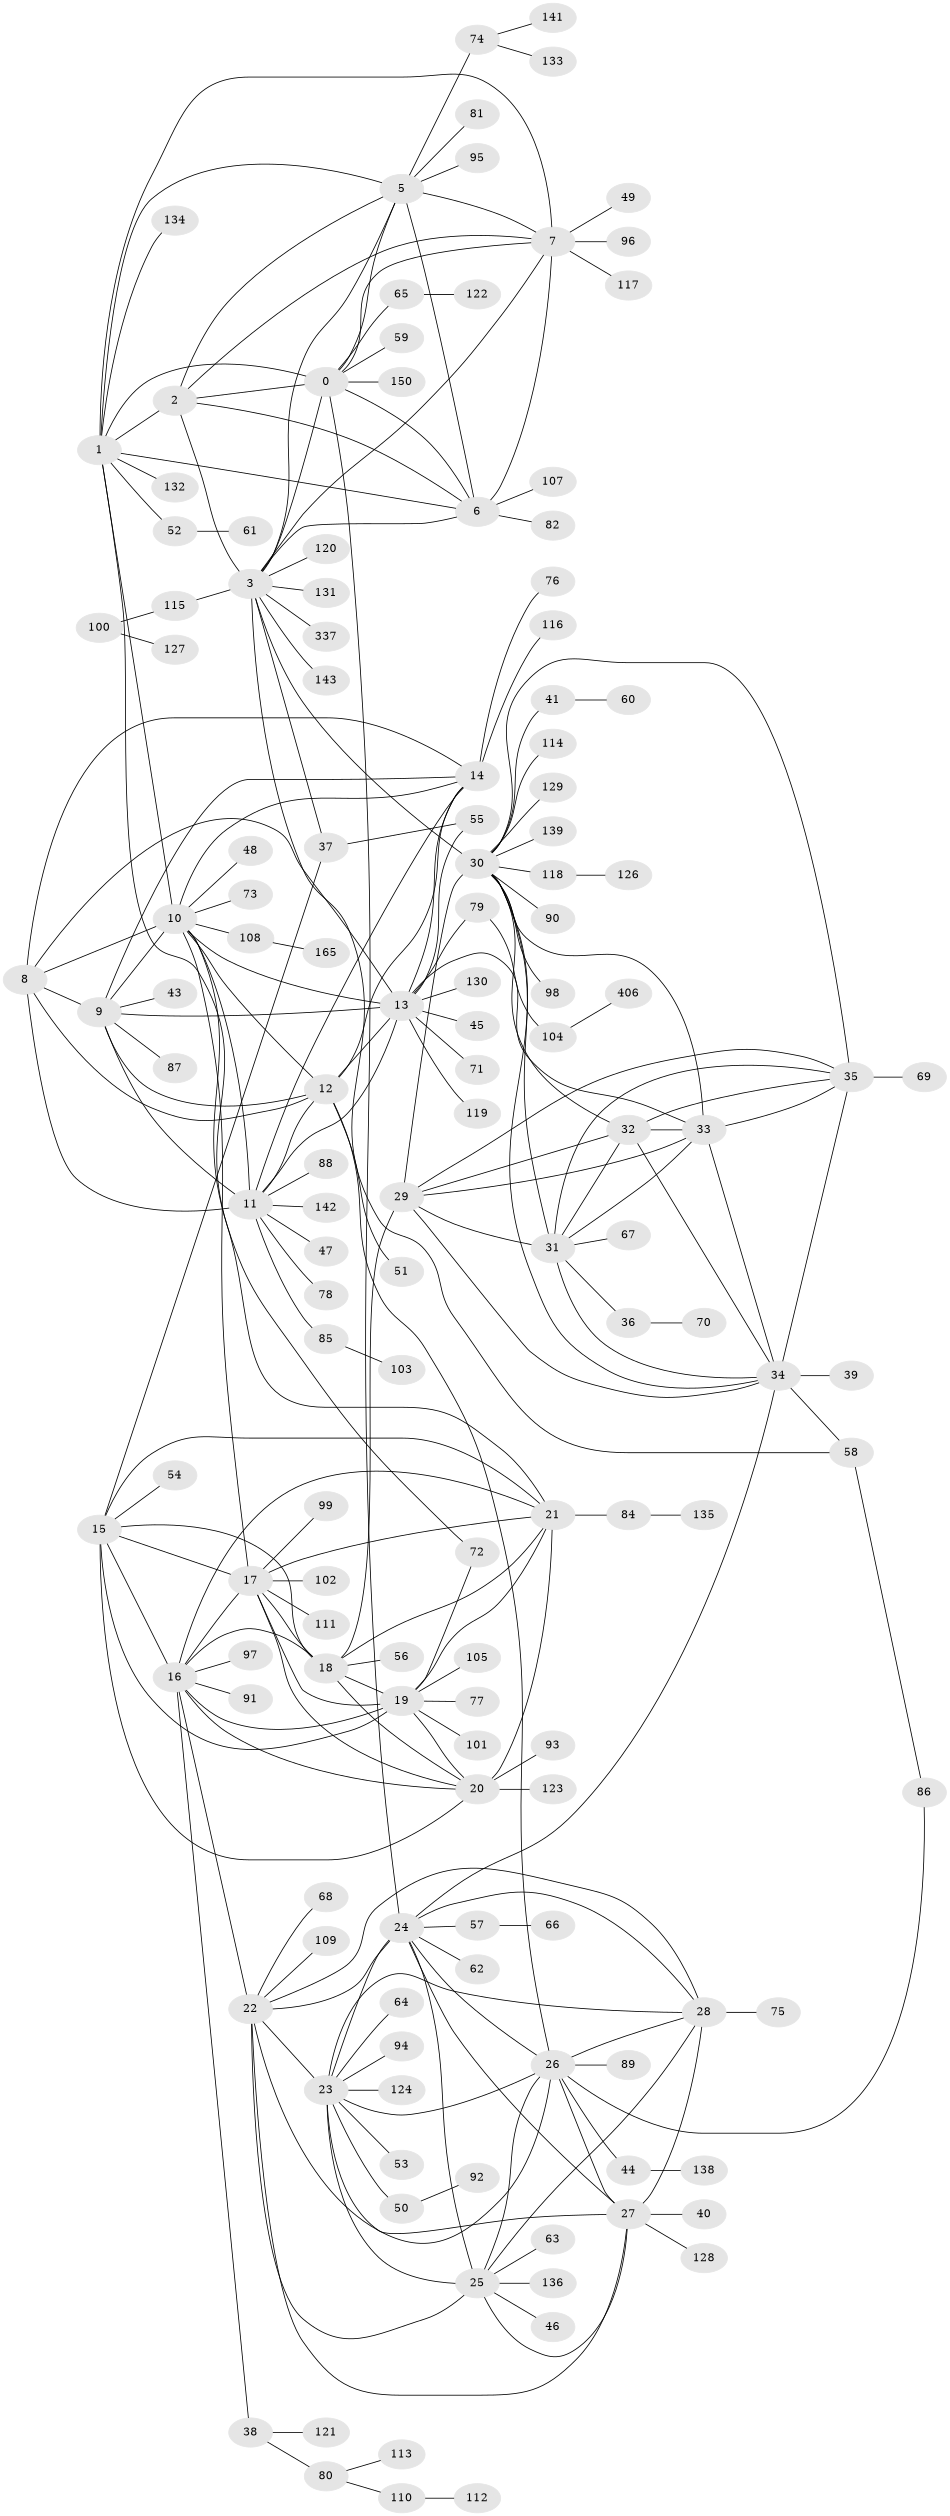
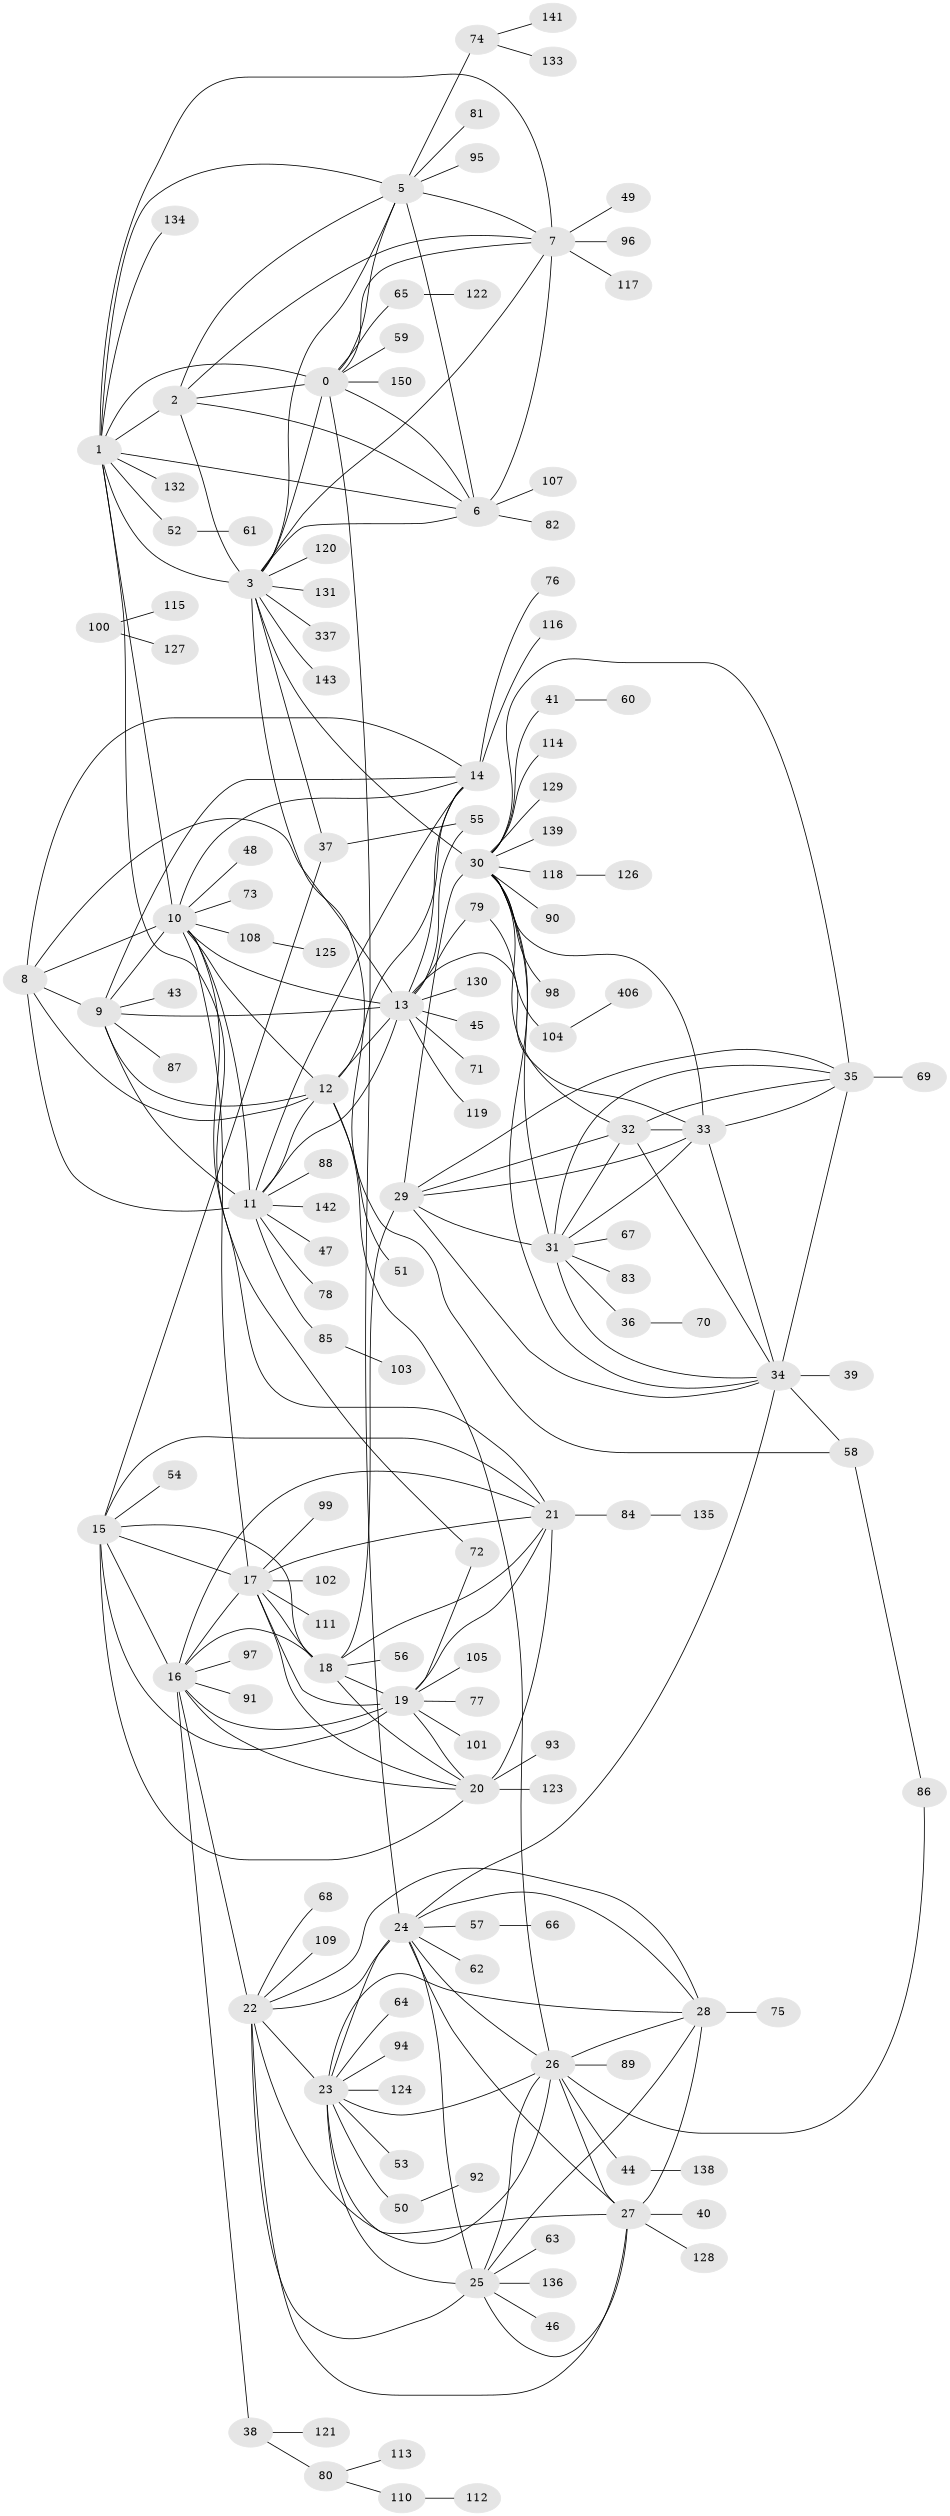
edge "3" -- "115": now "3" -- "1"
node "165": label "165" -> "125"
node "83": added
